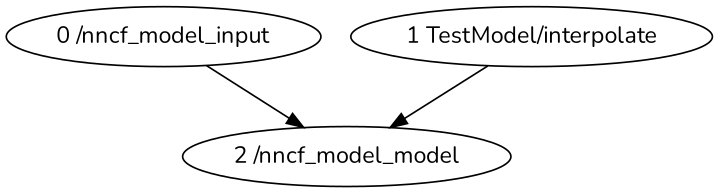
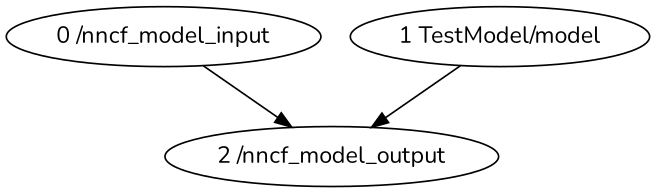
node "1 TestModel/interpolate": label "1 TestModel/interpolate" -> "1 TestModel/model"
node "2 /nncf_model_model": label "2 /nncf_model_model" -> "2 /nncf_model_output"
